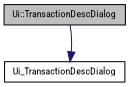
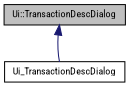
edge "Ui::TransactionDescDialog" -> "Ui_TransactionDescDialog": reversed
